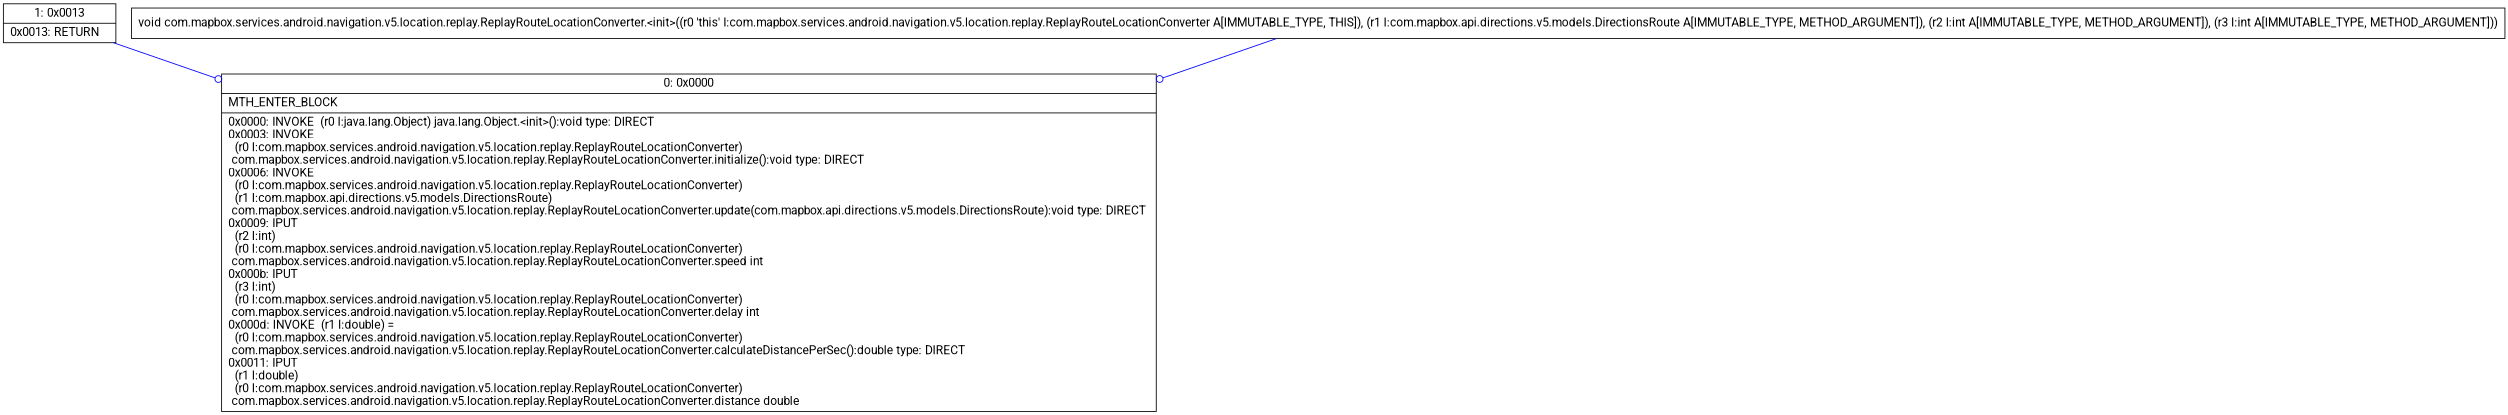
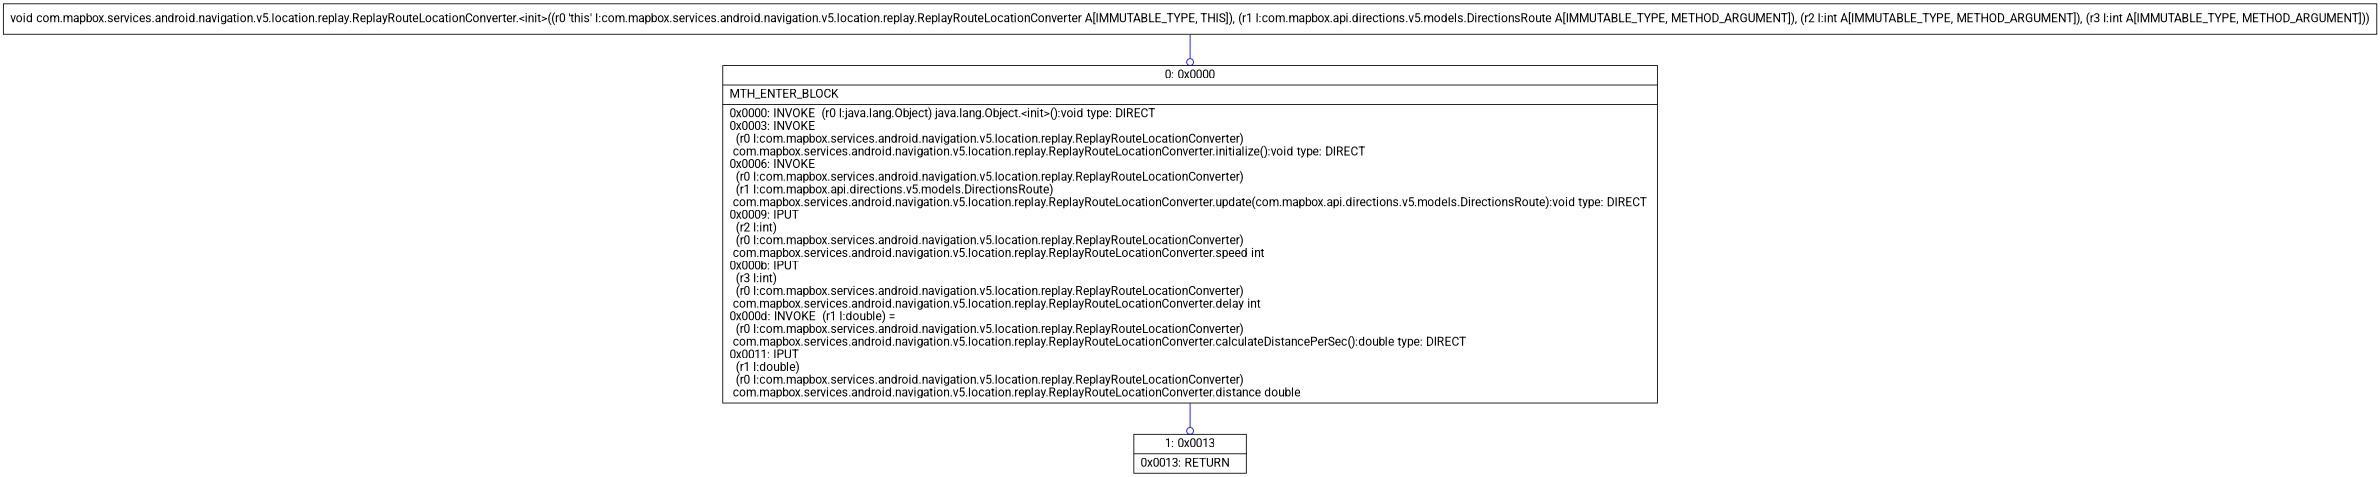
edge "1: 0x0013" -> "0: 0x0000": reversed
